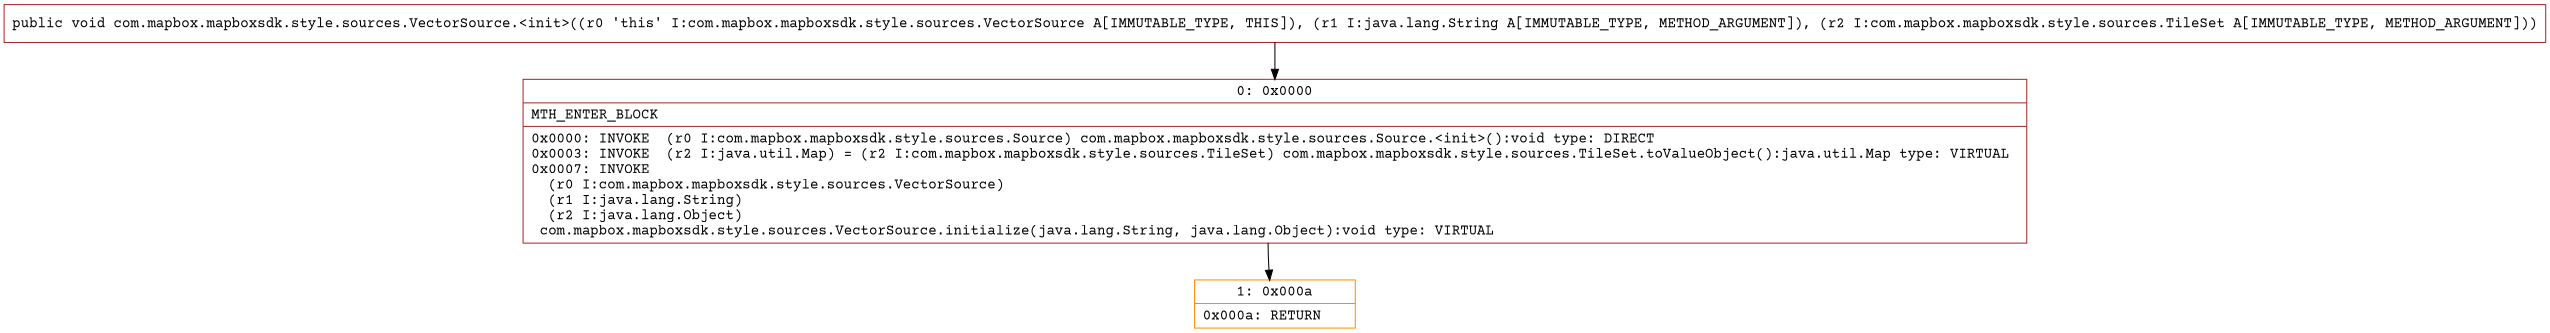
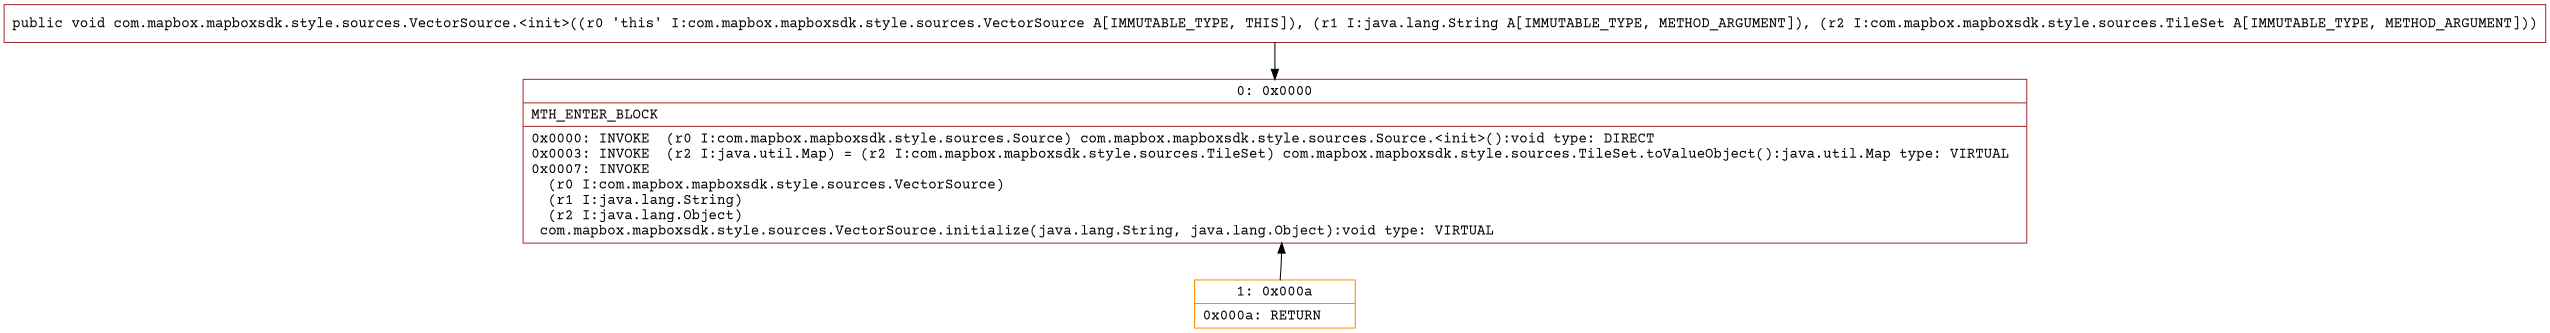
edge "0: 0x0000" -> "1: 0x000a": reversed
